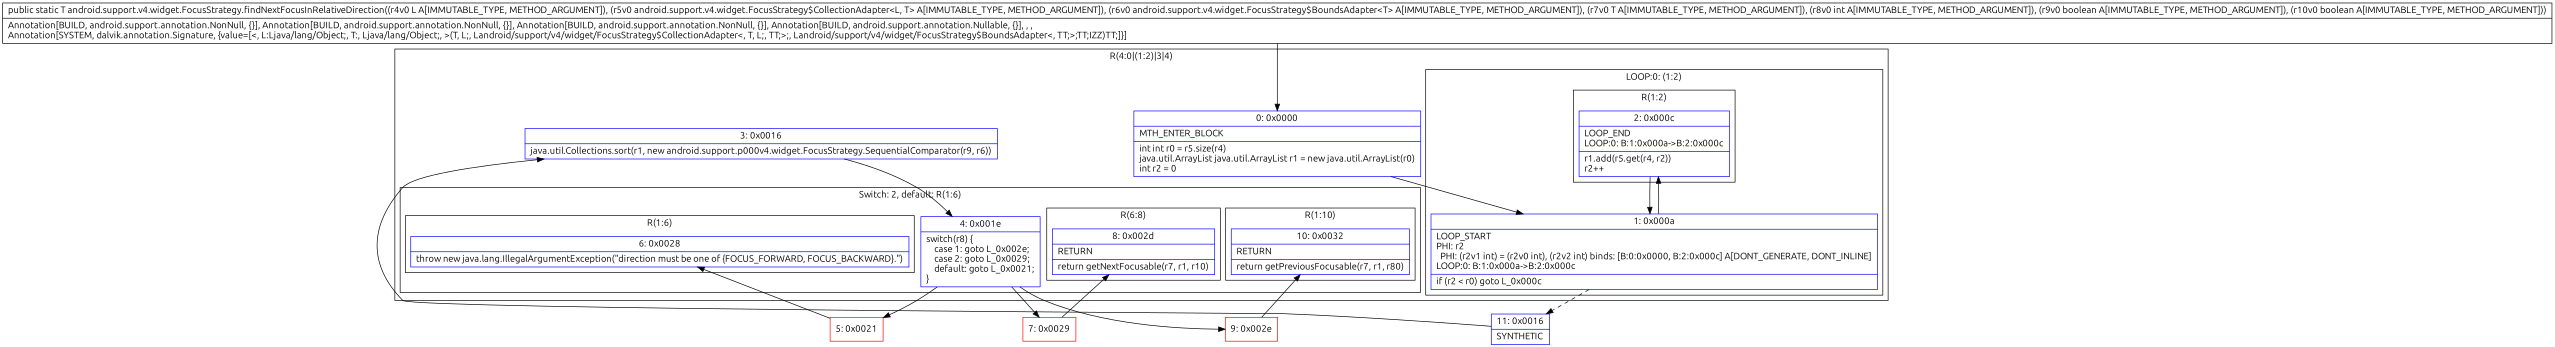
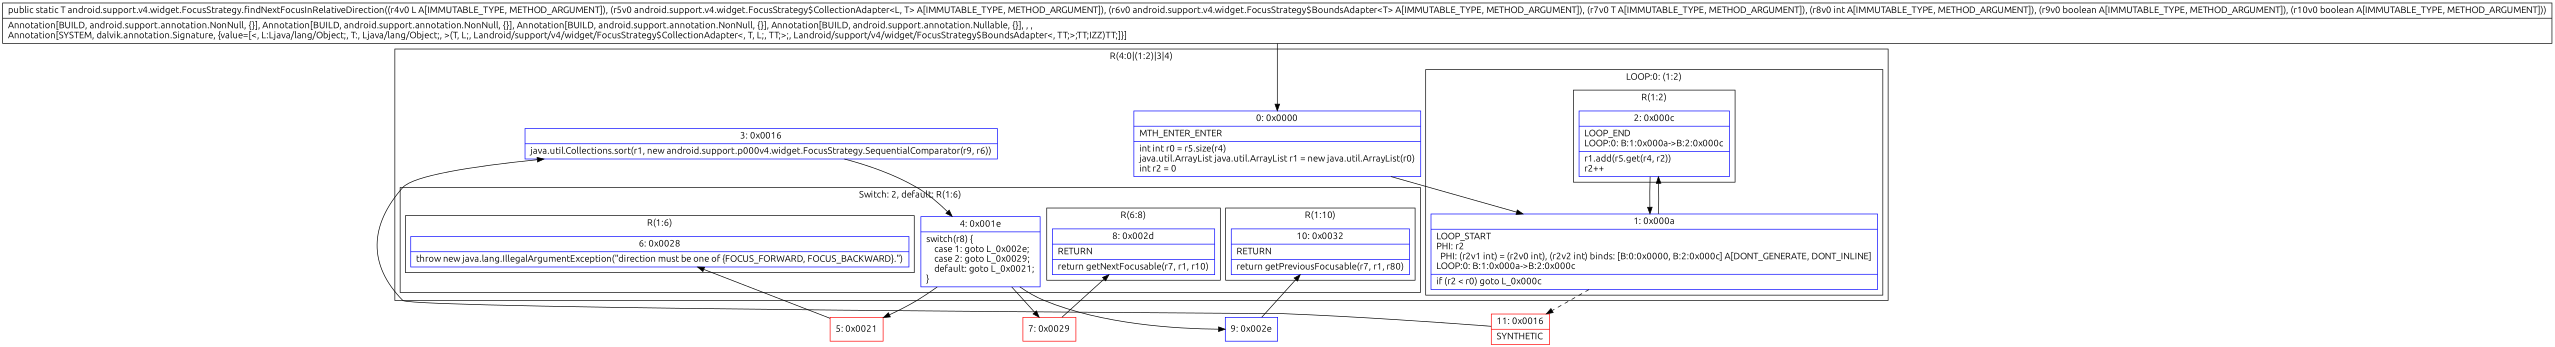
node "0: 0x0000": text "MTH_ENTER_BLOCK" -> "MTH_ENTER_ENTER"
node "9: 0x002e": color red -> blue
node "11: 0x0016": color blue -> red
